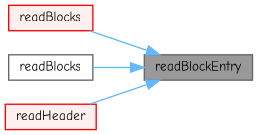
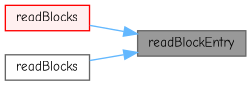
node "readHeader": removed
